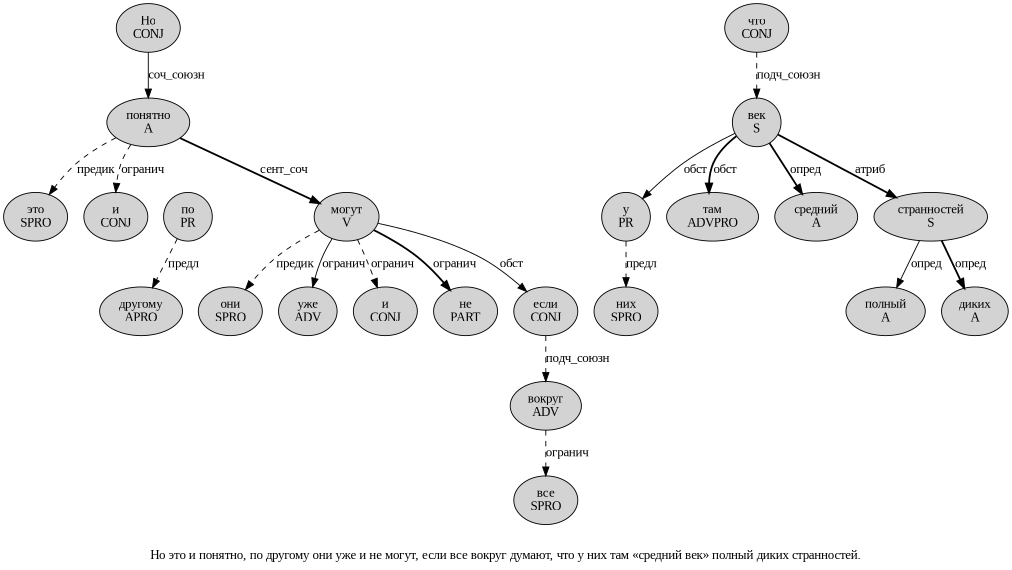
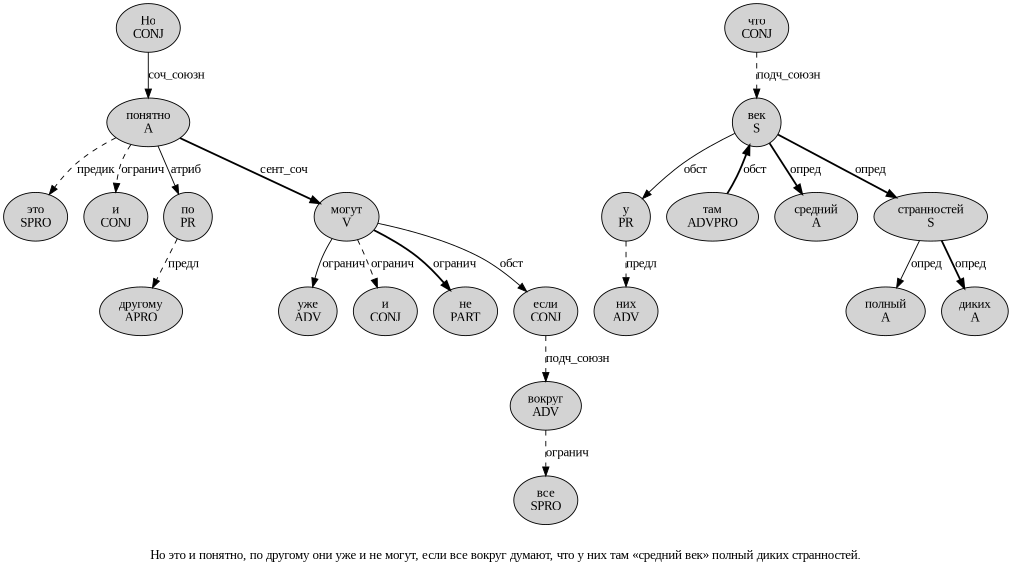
edge "век S" -> "там ADVPRO": reversed
edge "понятно A" -> "по PR": added, label "атриб"
edge "век S" -> "странностей S": label "атриб" -> "опред"
node "они SPRO": removed
node "них SPRO": label "них SPRO" -> "них ADV"
